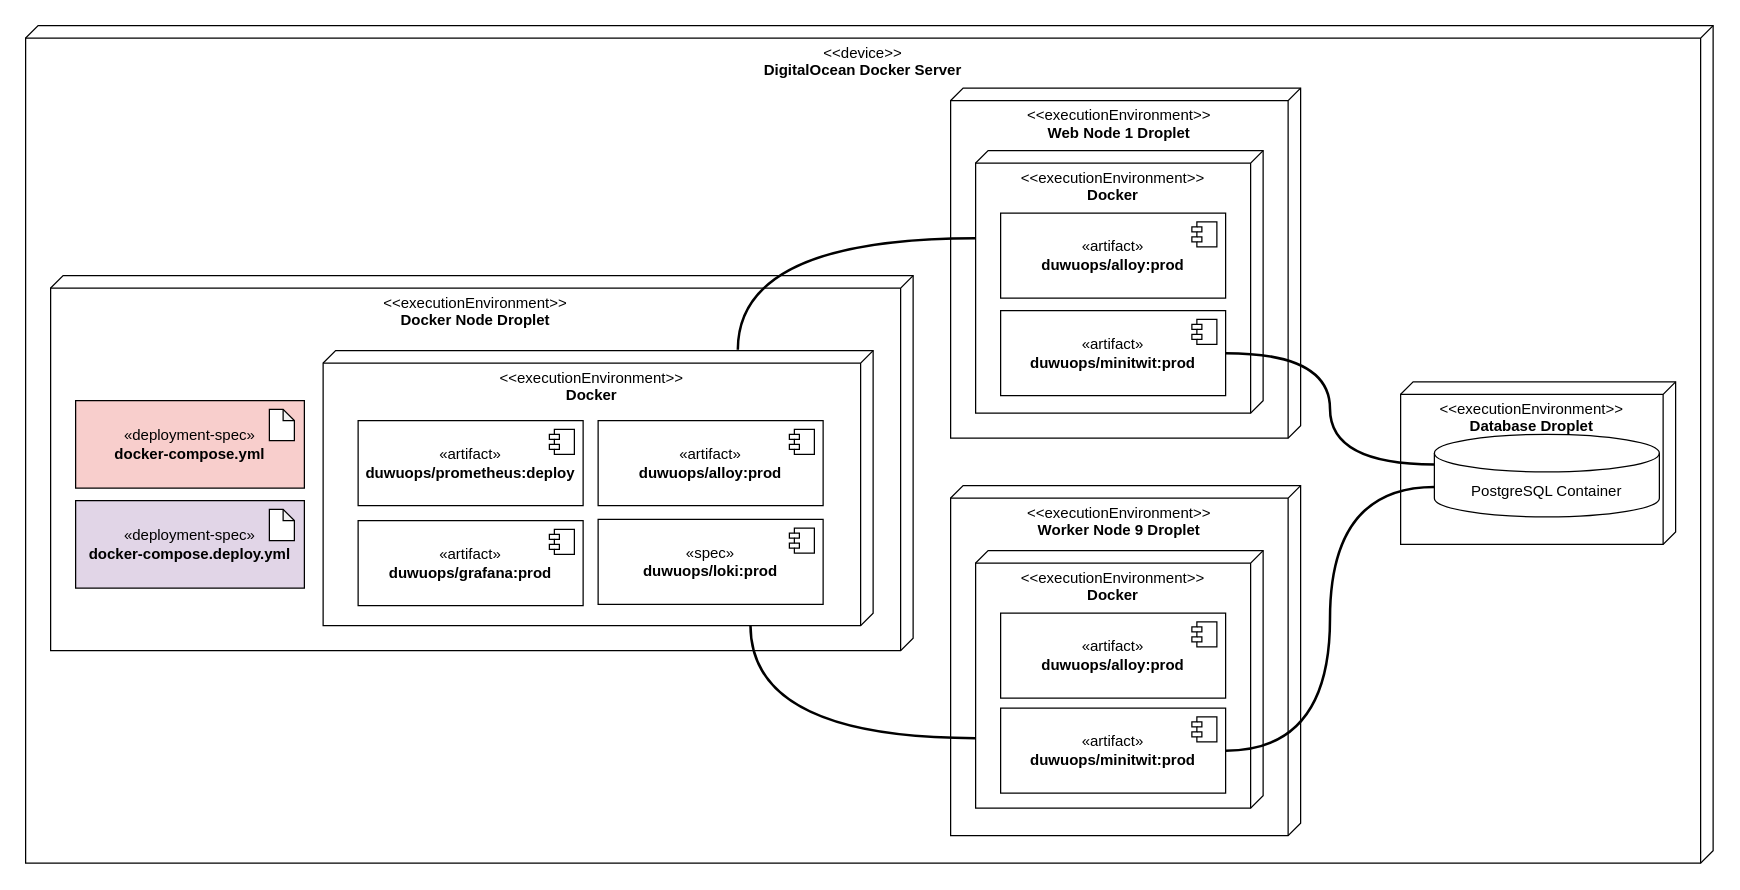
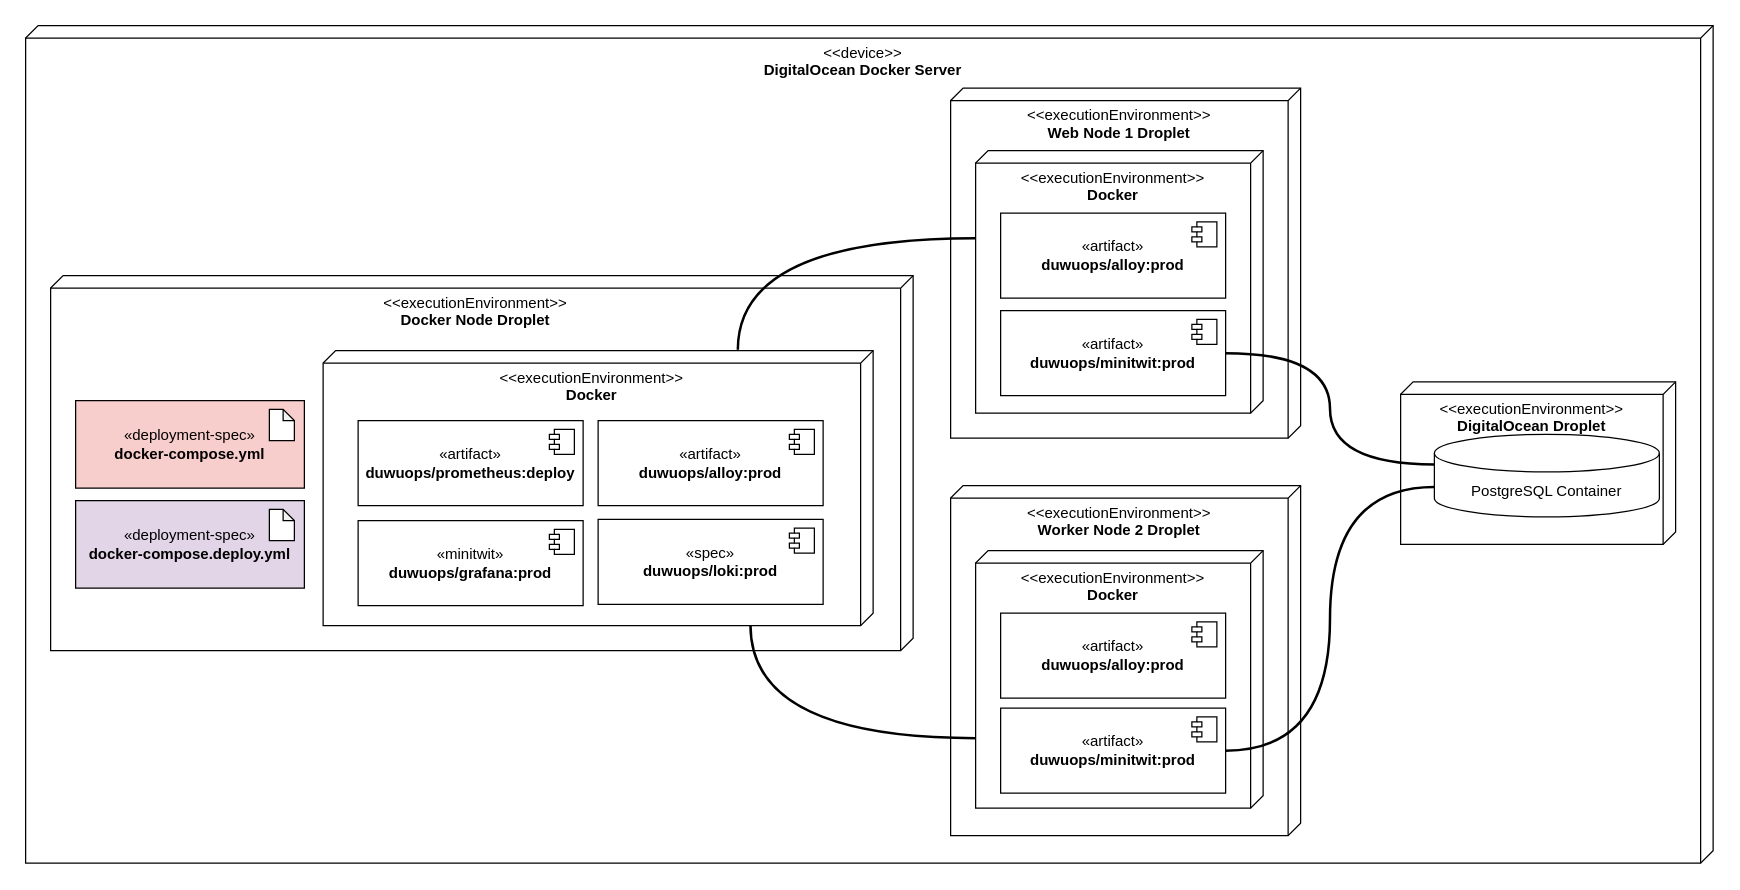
node "<<executionEnvironment>> Database Droplet": label "<<executionEnvironment>> Database Droplet" -> "<<executionEnvironment>> DigitalOcean Droplet"
node "<<executionEnvironment>> Worker Node 9 Droplet": label "<<executionEnvironment>> Worker Node 9 Droplet" -> "<<executionEnvironment>> Worker Node 2 Droplet"
node "«artifact» duwuops/grafana:prod": label "«artifact» duwuops/grafana:prod" -> "«minitwit» duwuops/grafana:prod"
